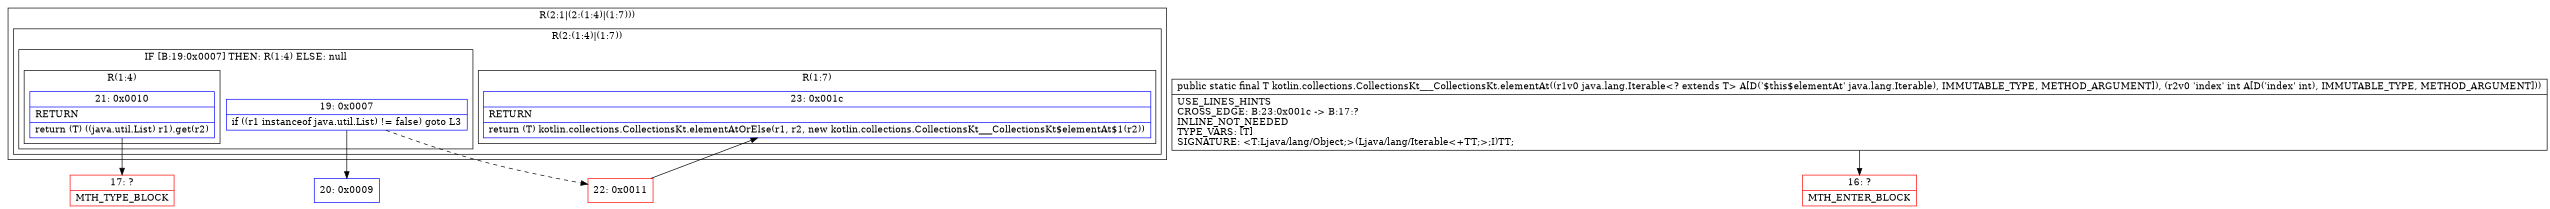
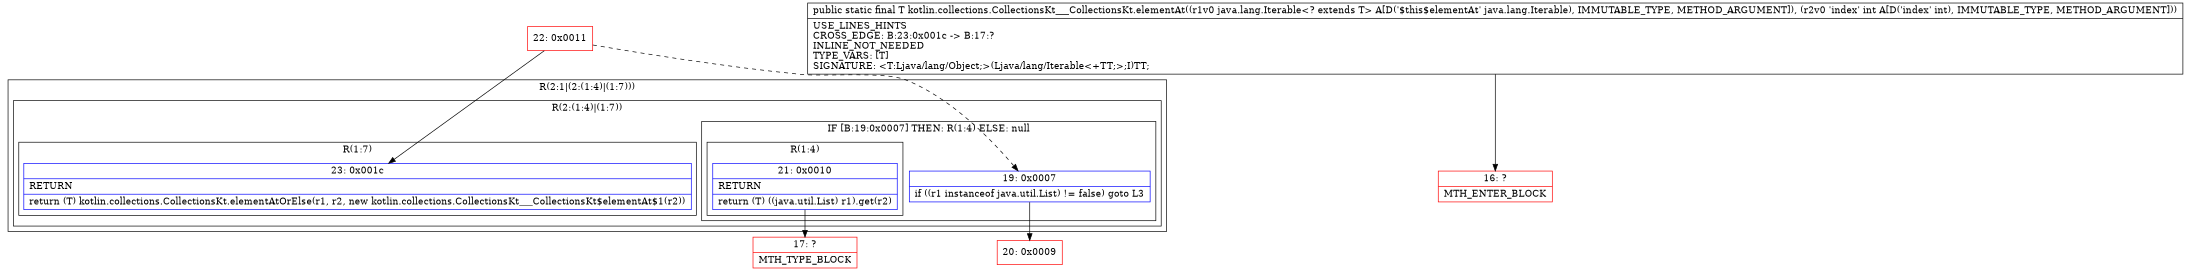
edge "19: 0x0007" -> "22: 0x0011": reversed
node "20: 0x0009": color blue -> red
